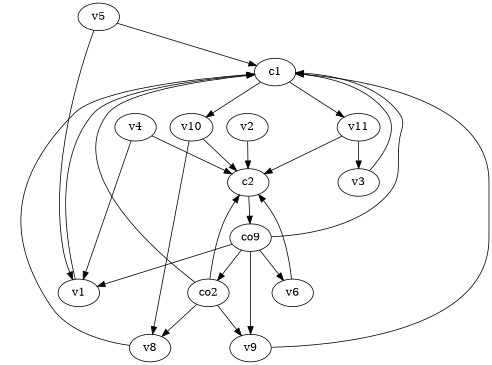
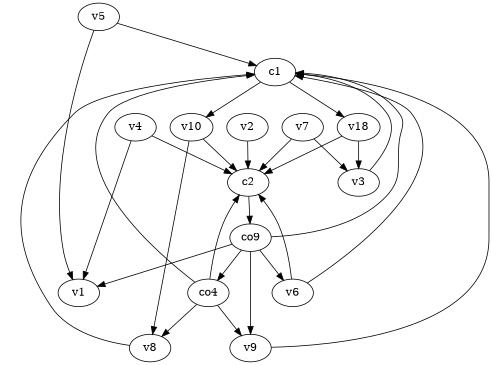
edge "v1" -> "c1": now "v6" -> "c1"
node "v7": added
node "v11": label "v11" -> "v18"
node "co2": label "co2" -> "co4"
